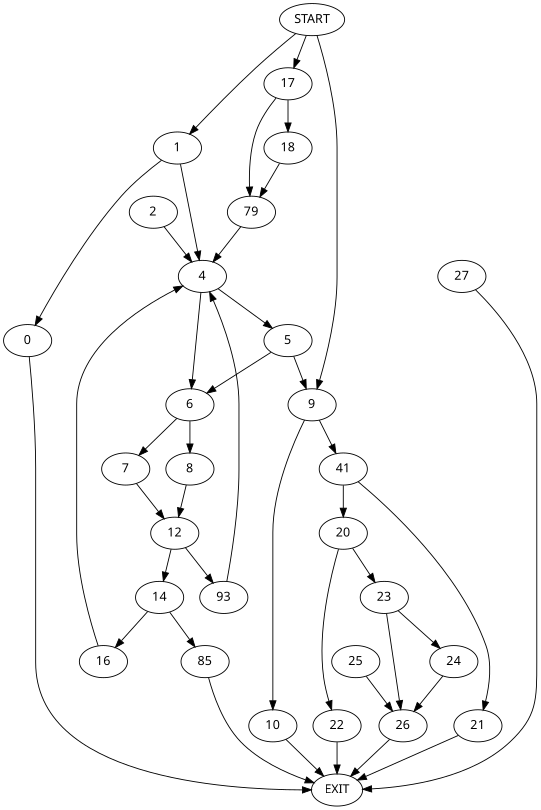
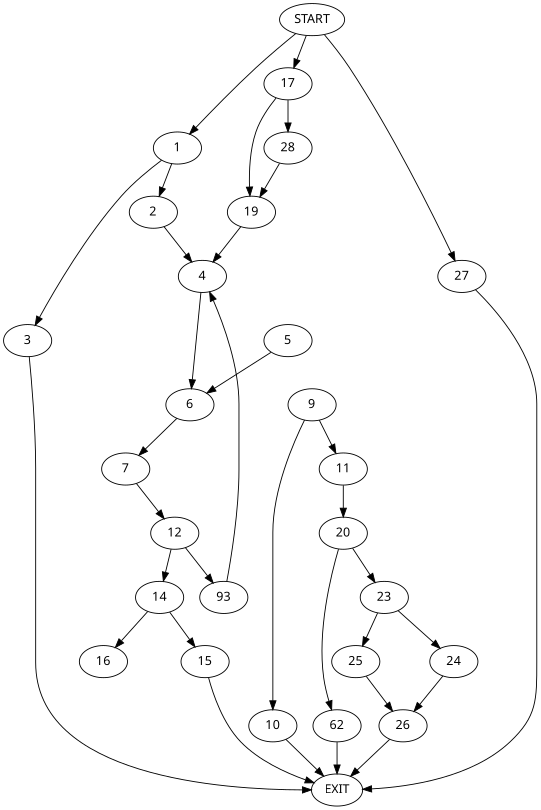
node "18": label "18" -> "28"
edge "1" -> "4": now "1" -> "2"
edge "START" -> "9": now "START" -> "27"
node "79": label "79" -> "19"
edge "4" -> "5": removed
node "0": label "0" -> "3"
edge "5" -> "9": removed
edge "16" -> "4": removed
node "8": removed
node "41": label "41" -> "11"
edge "23" -> "26": now "23" -> "25"
node "85": label "85" -> "15"
node "22": label "22" -> "62"
node "21": removed
